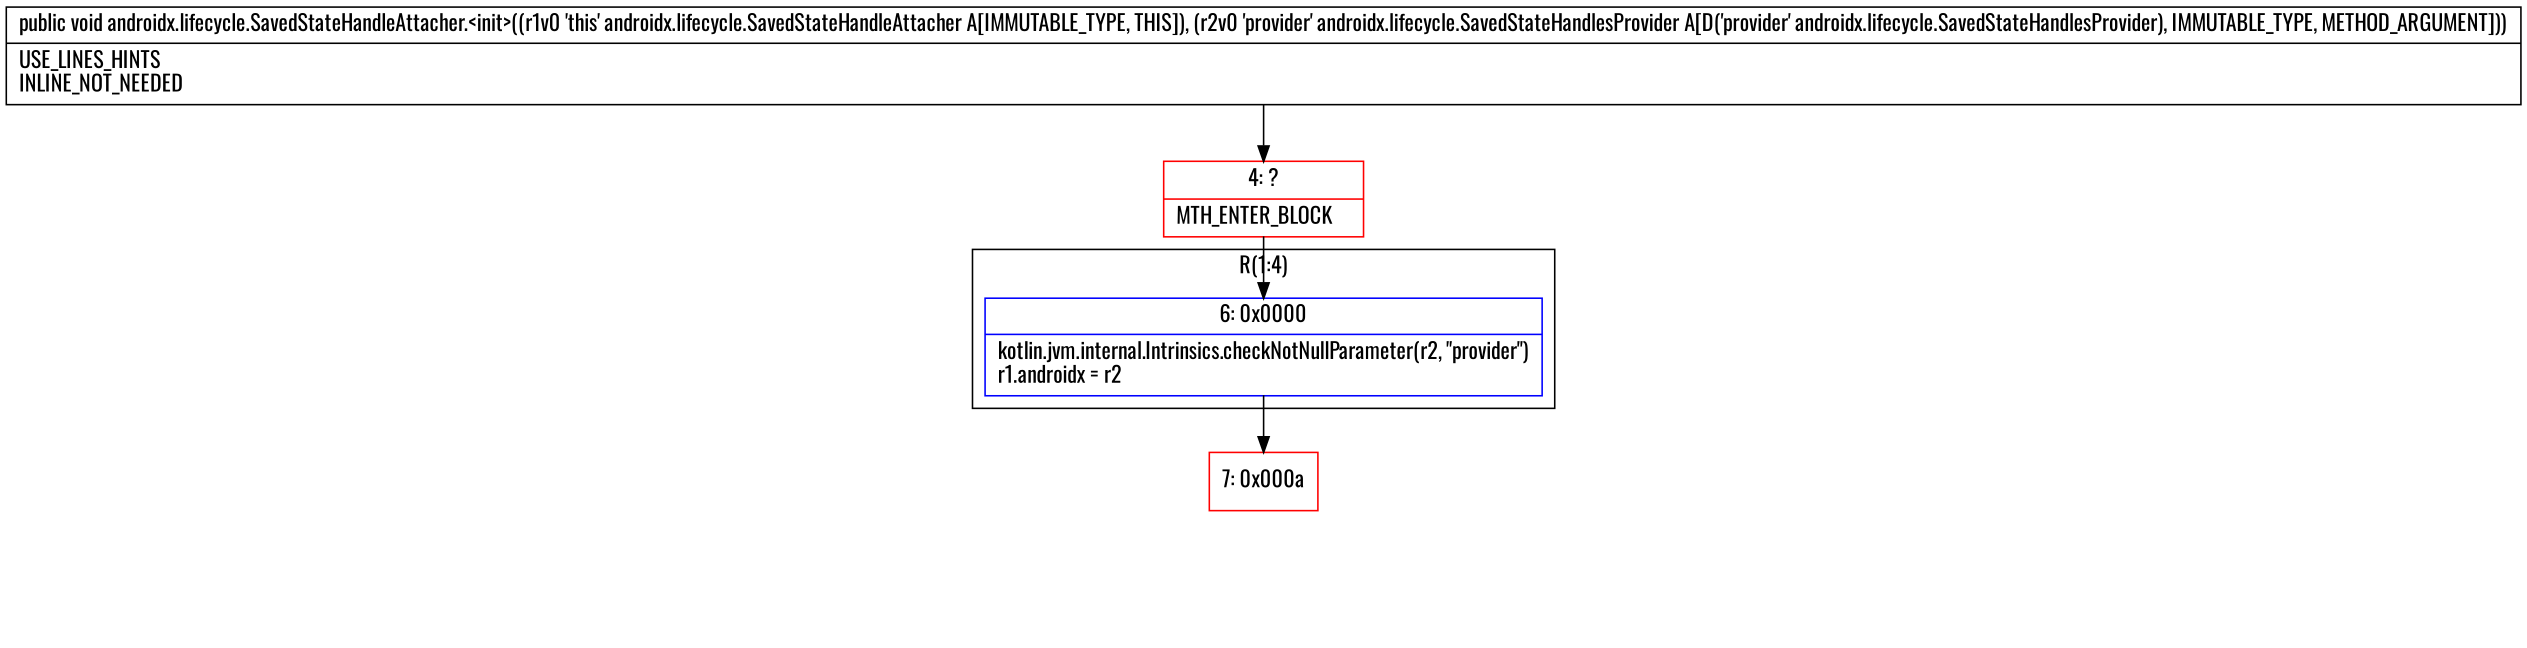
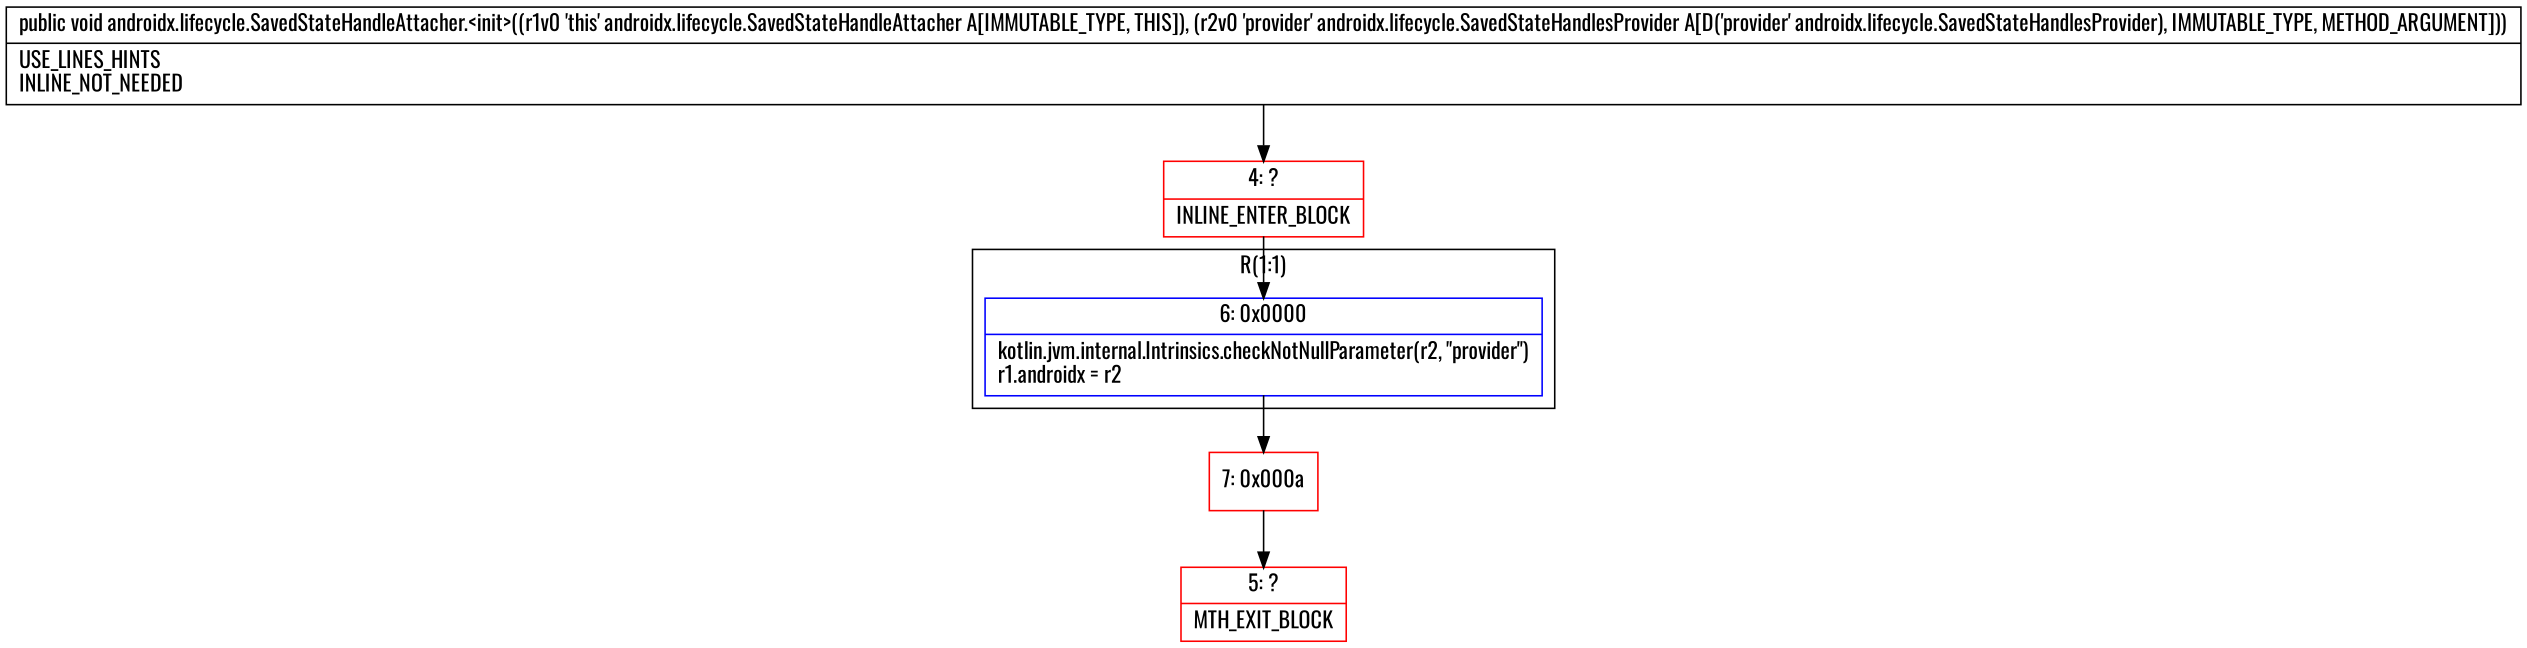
node "4: ?": text "MTH_ENTER_BLOCK" -> "INLINE_ENTER_BLOCK"
cluster "R(1:4)": label "R(1:4)" -> "R(1:1)"
node "5: ?": added
